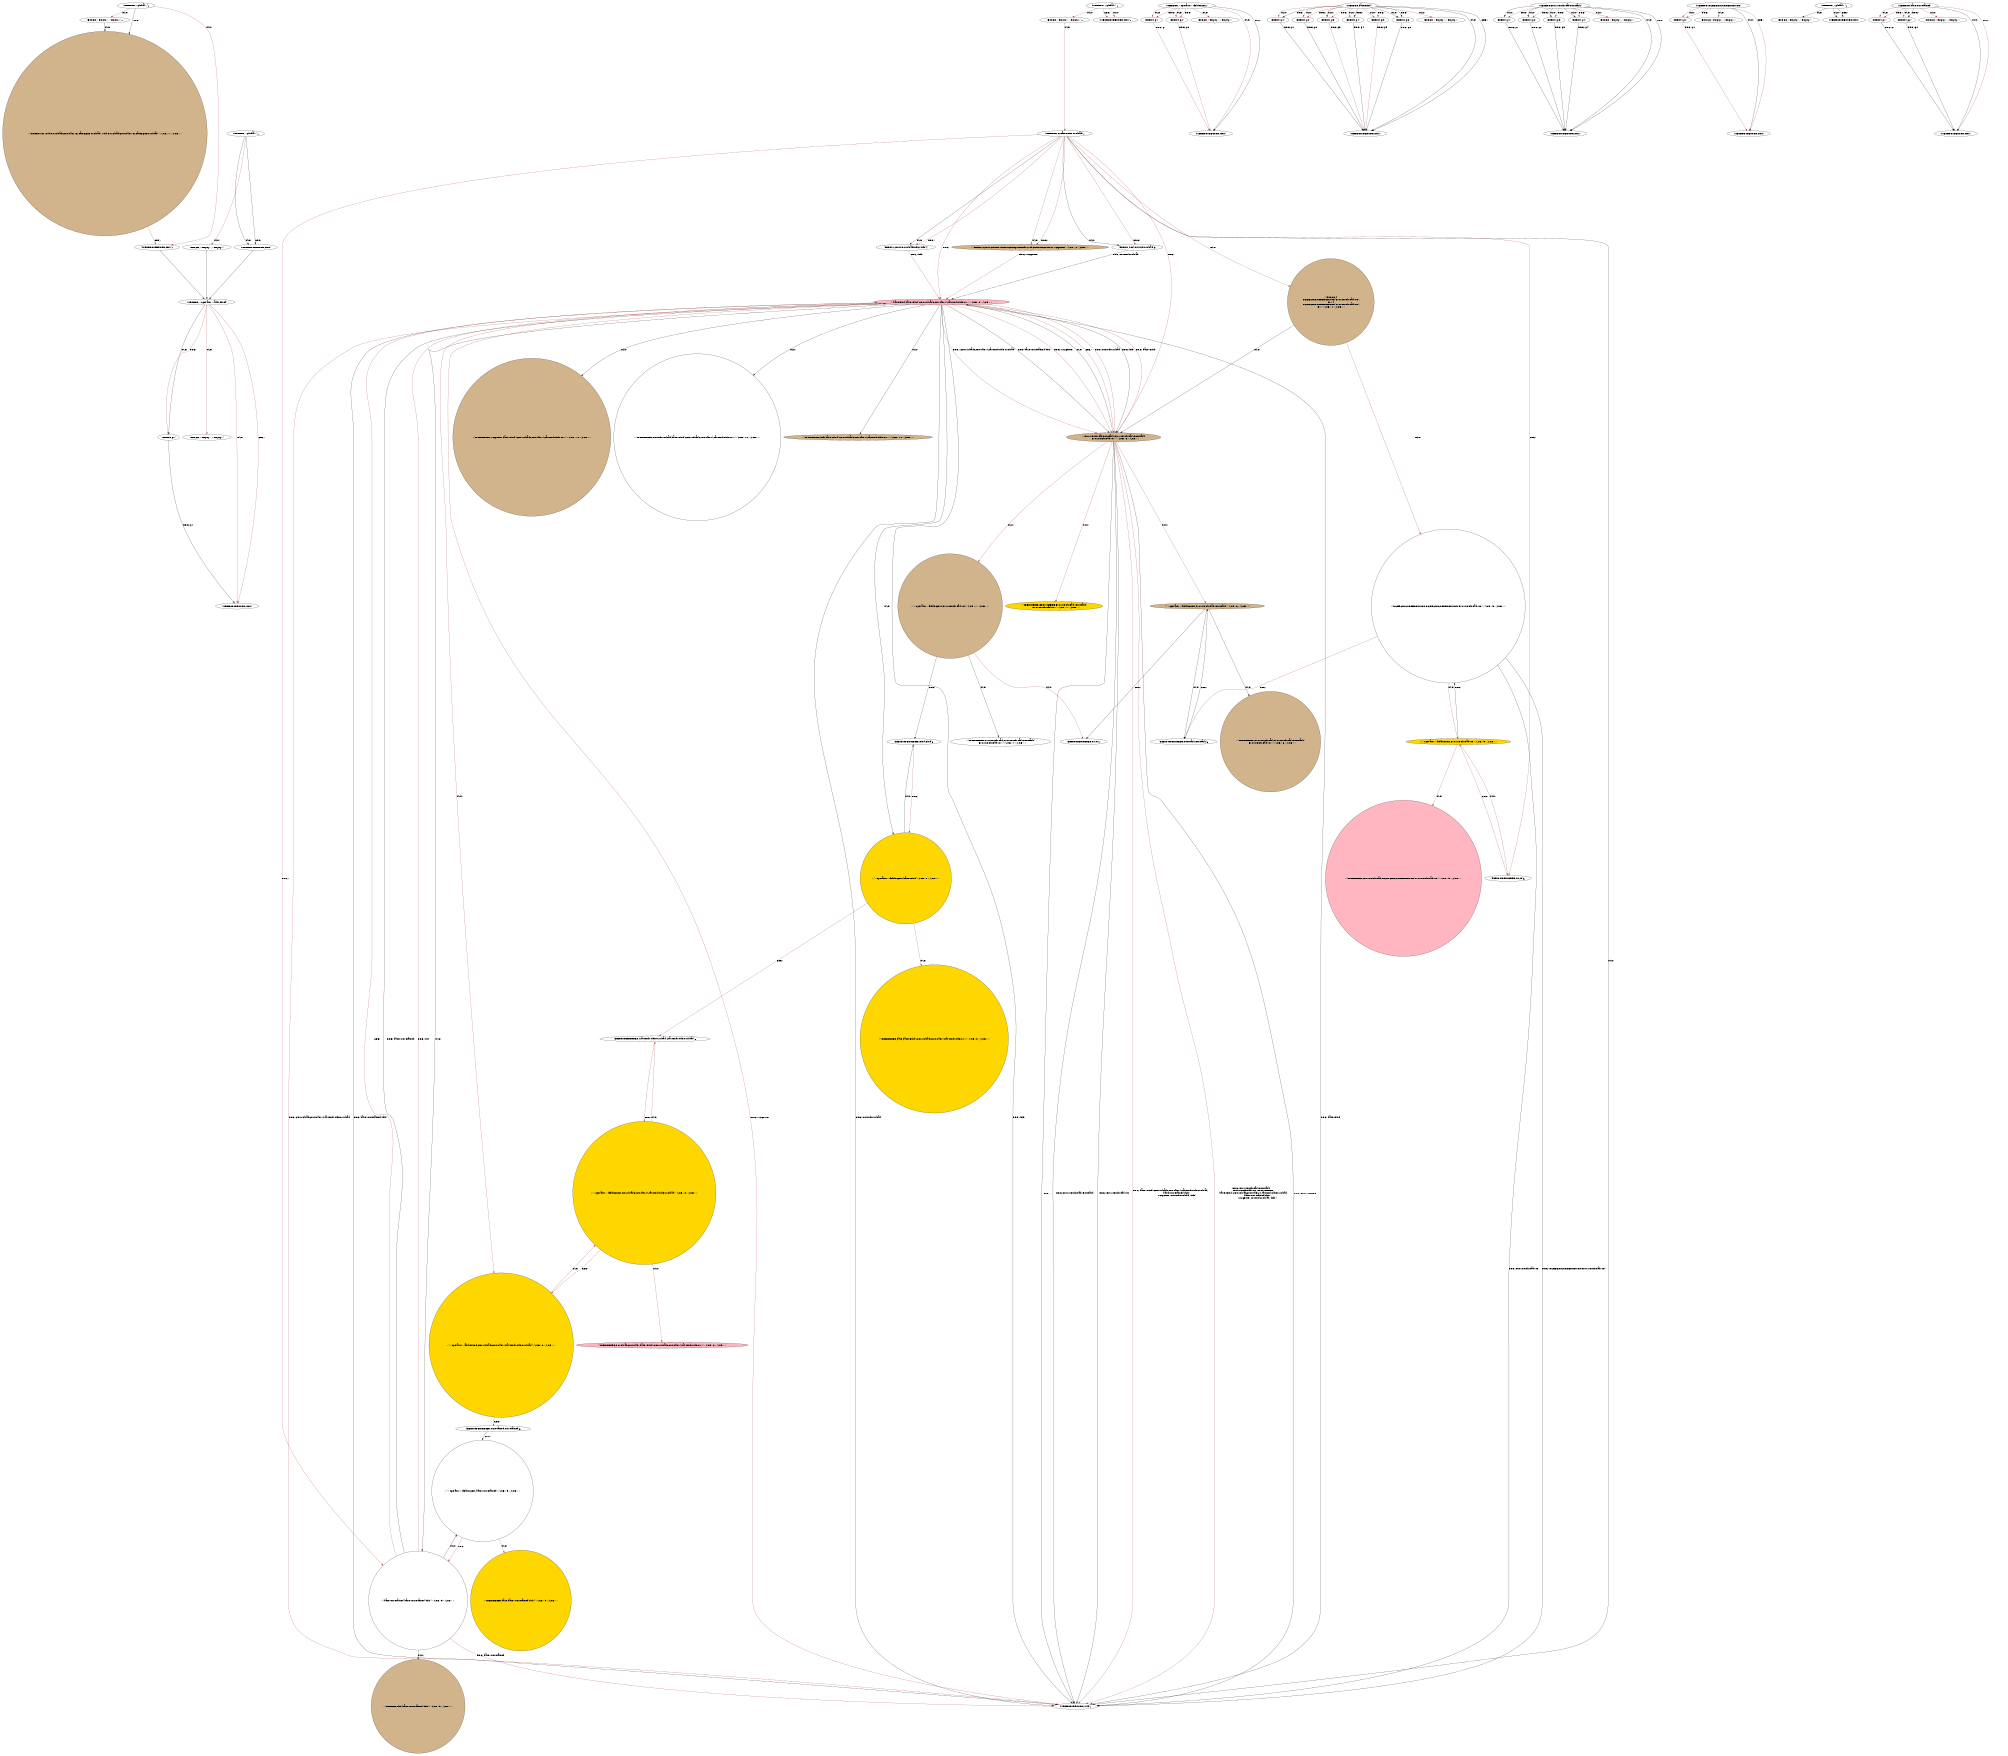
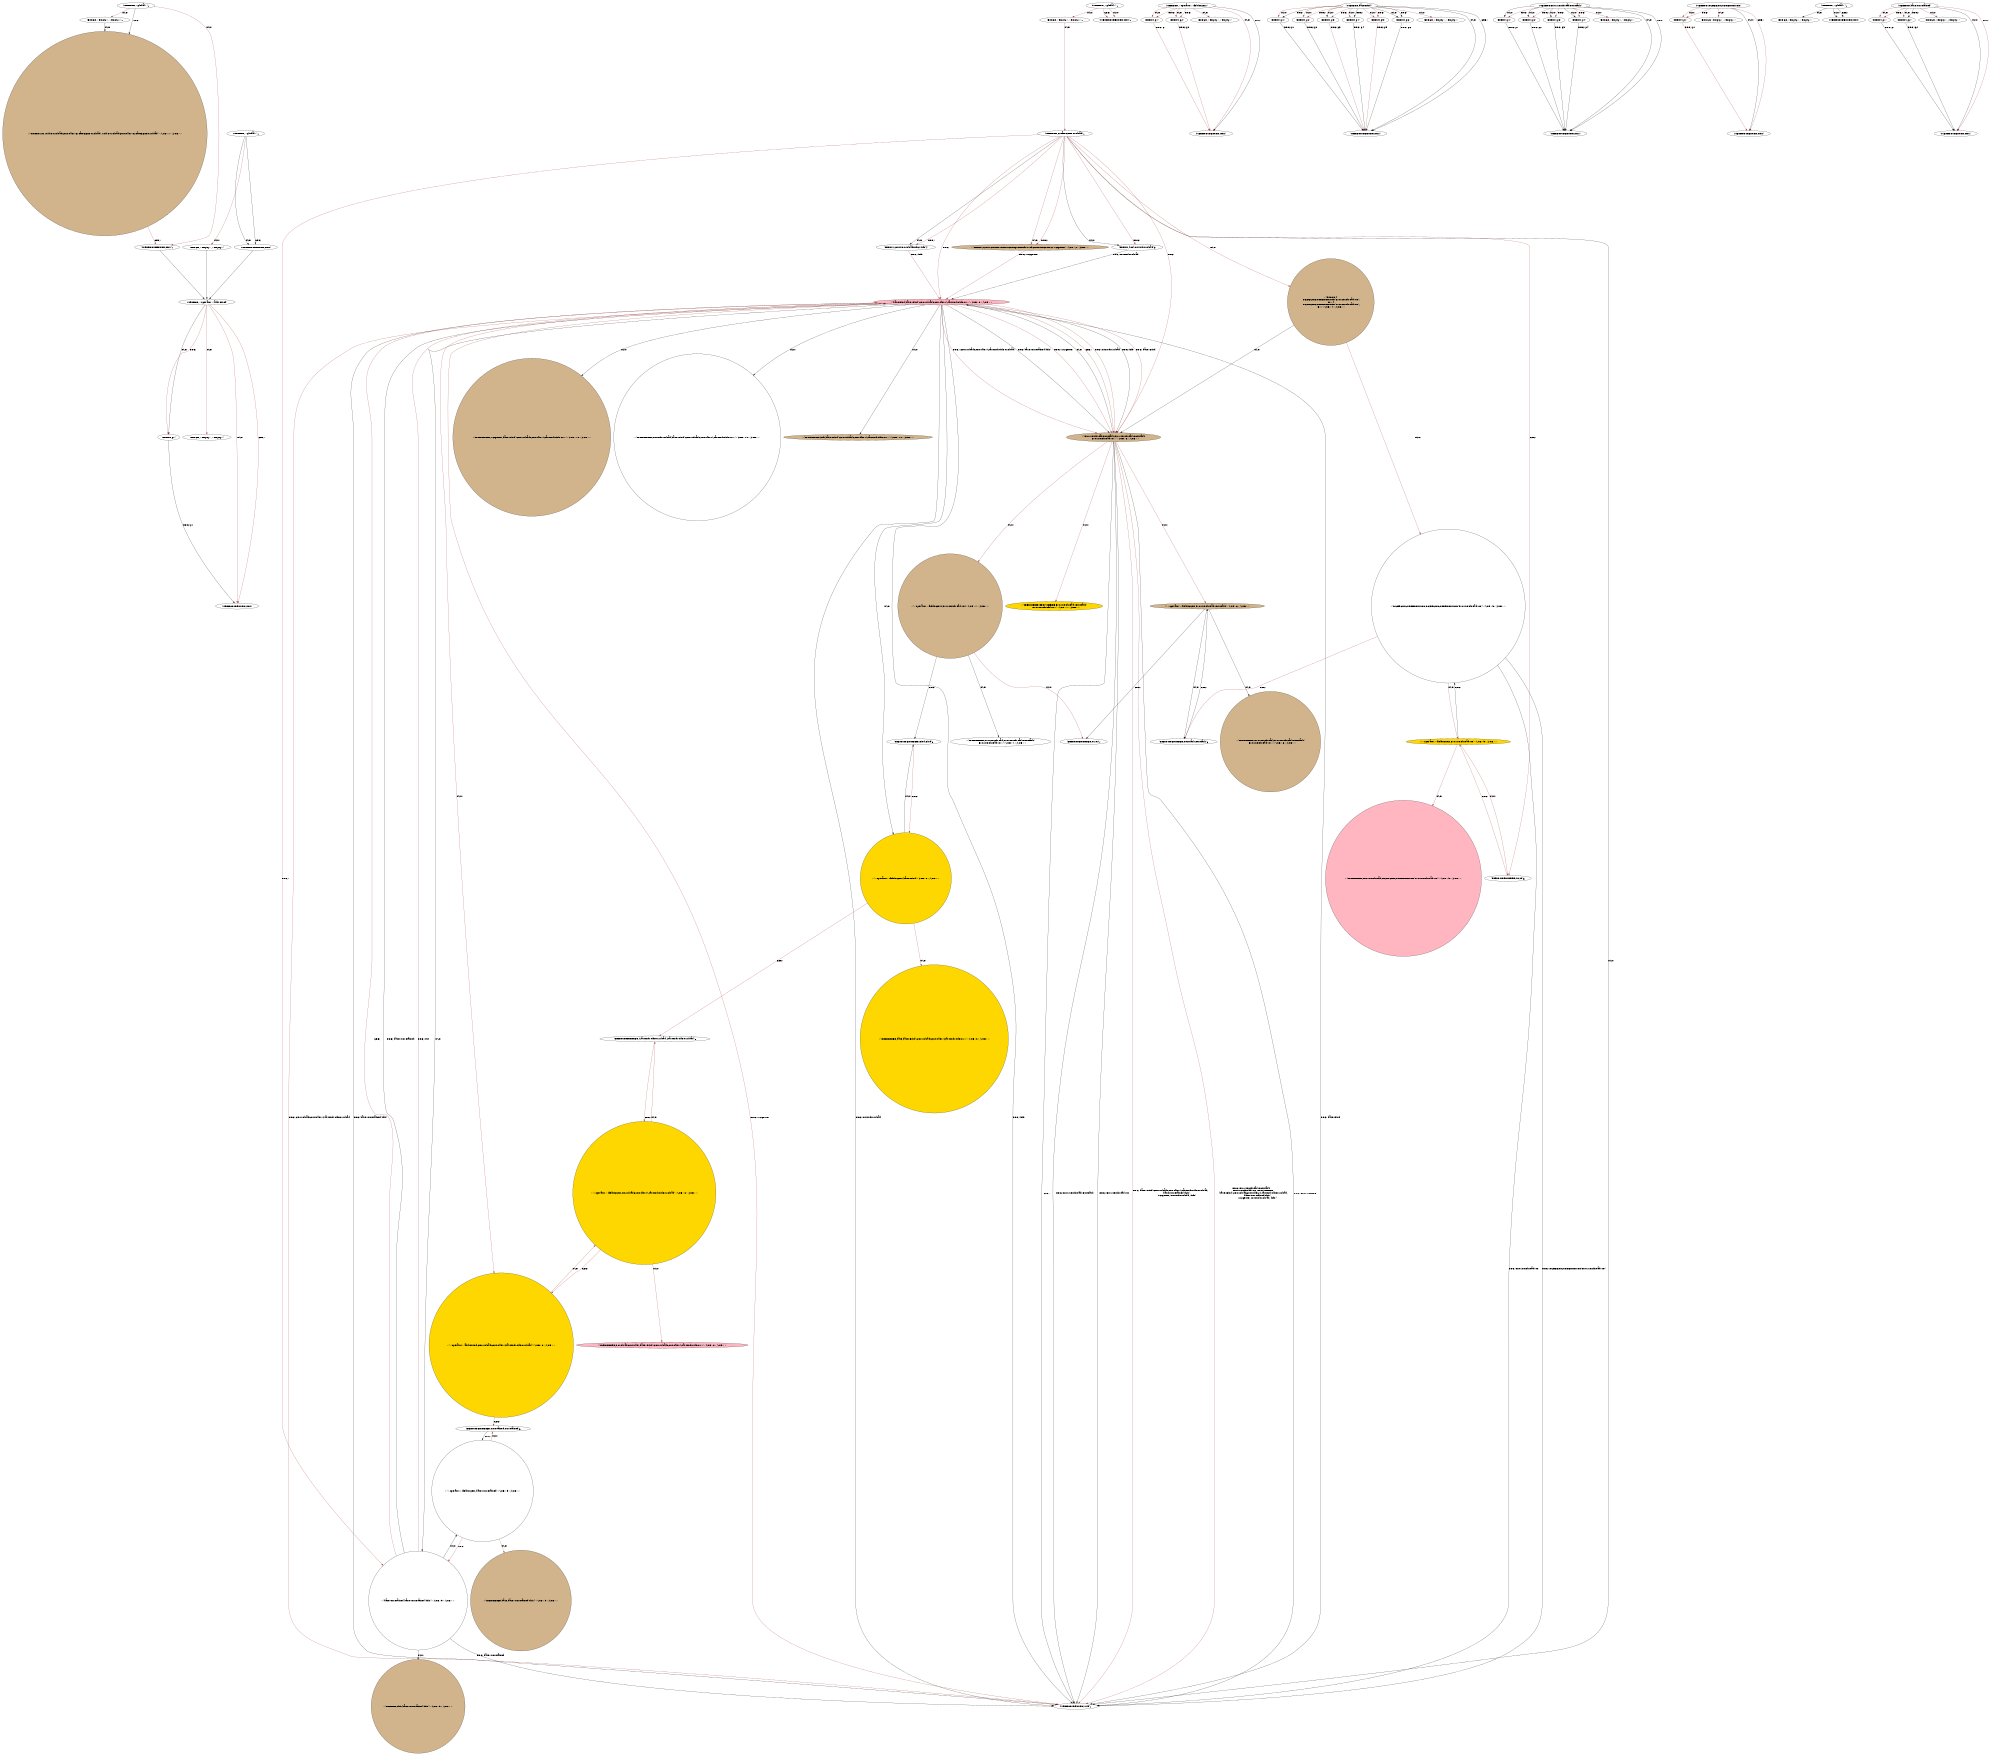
edge "<(<operator>.fieldAccess,base::Unretained)<SUB>9</SUB>>" -> "(FIELD_IDENTIFIER,Unretained,Unretained)": added, label "AST:"
node "<(IDENTIFIER,base,base::Unretained(this))<SUB>9</SUB>>": fillcolor gold -> tan
edge "<(base.Unretained,base::Unretained(this))<SUB>9</SUB>>" -> "(METHOD_RETURN,void)": color brown -> black
